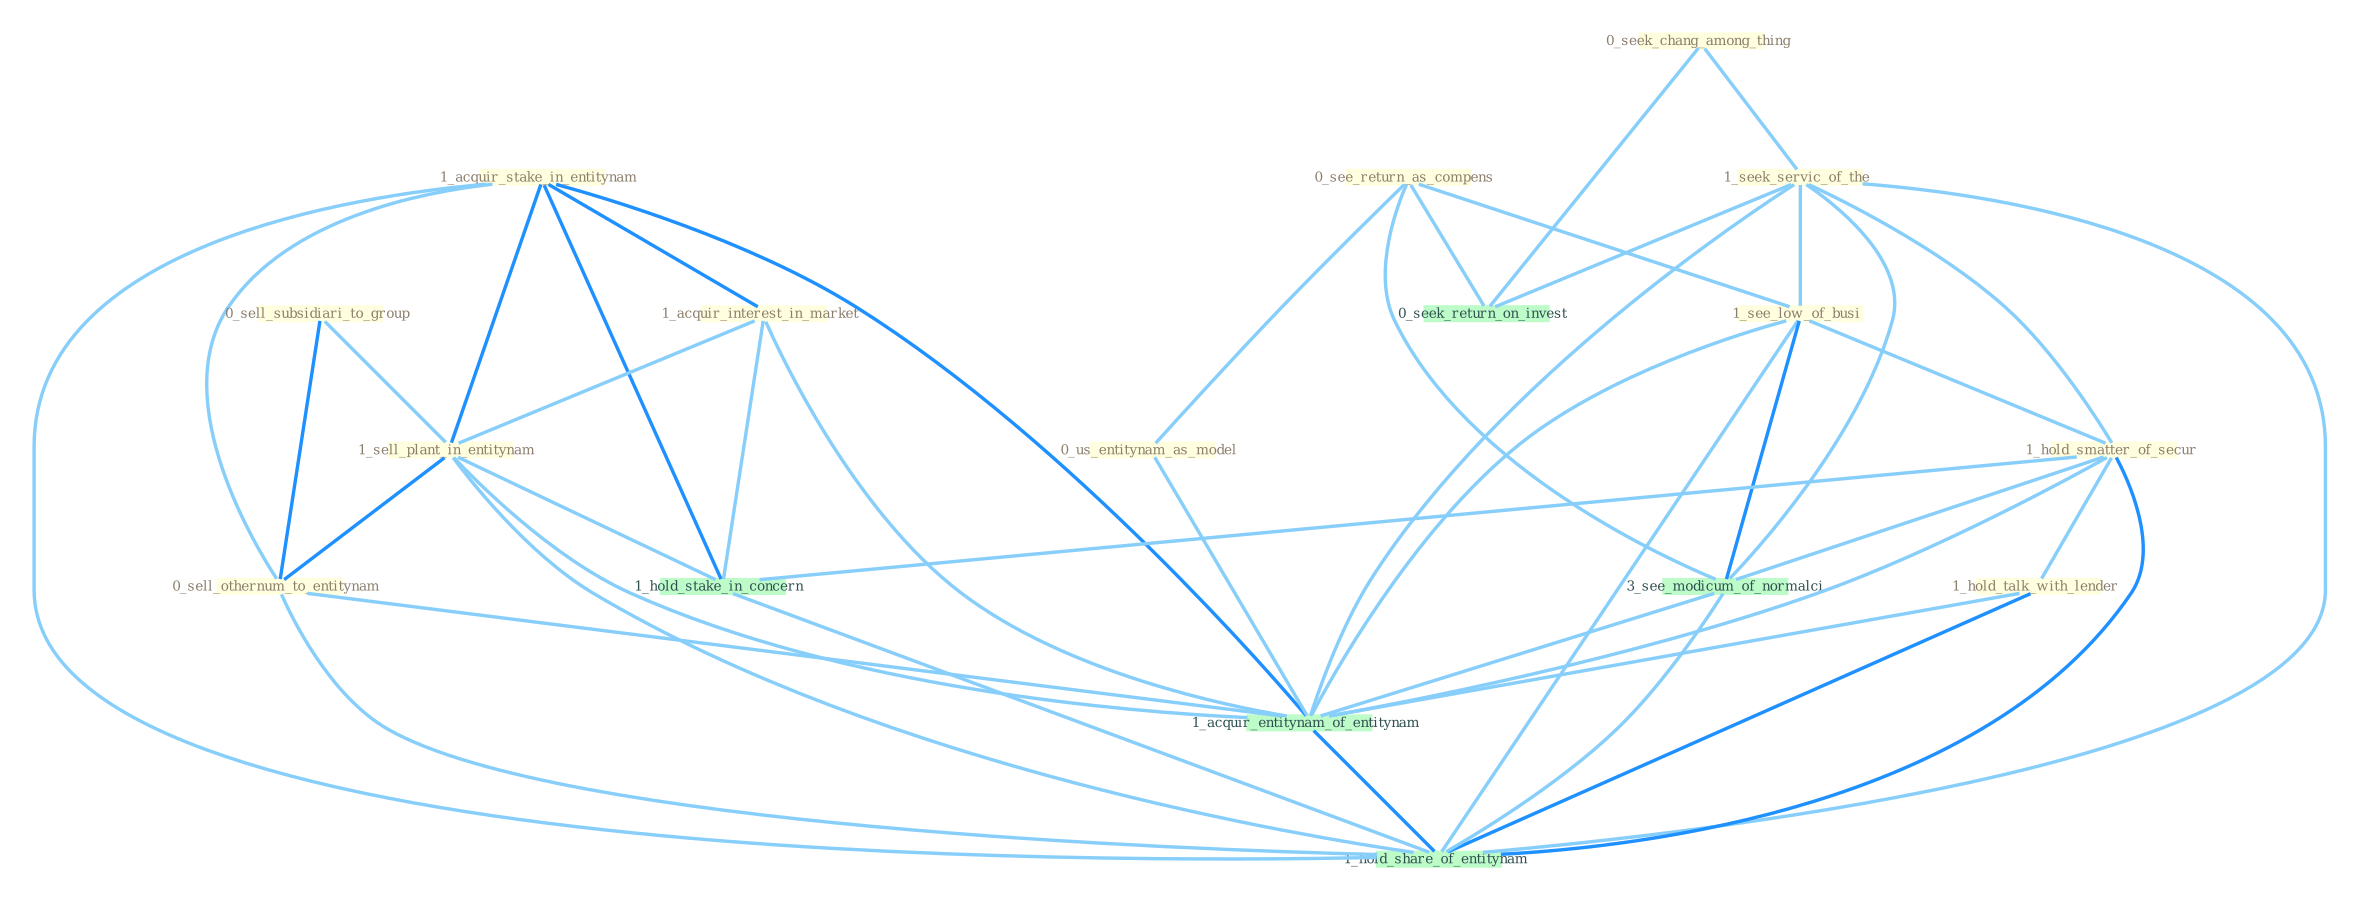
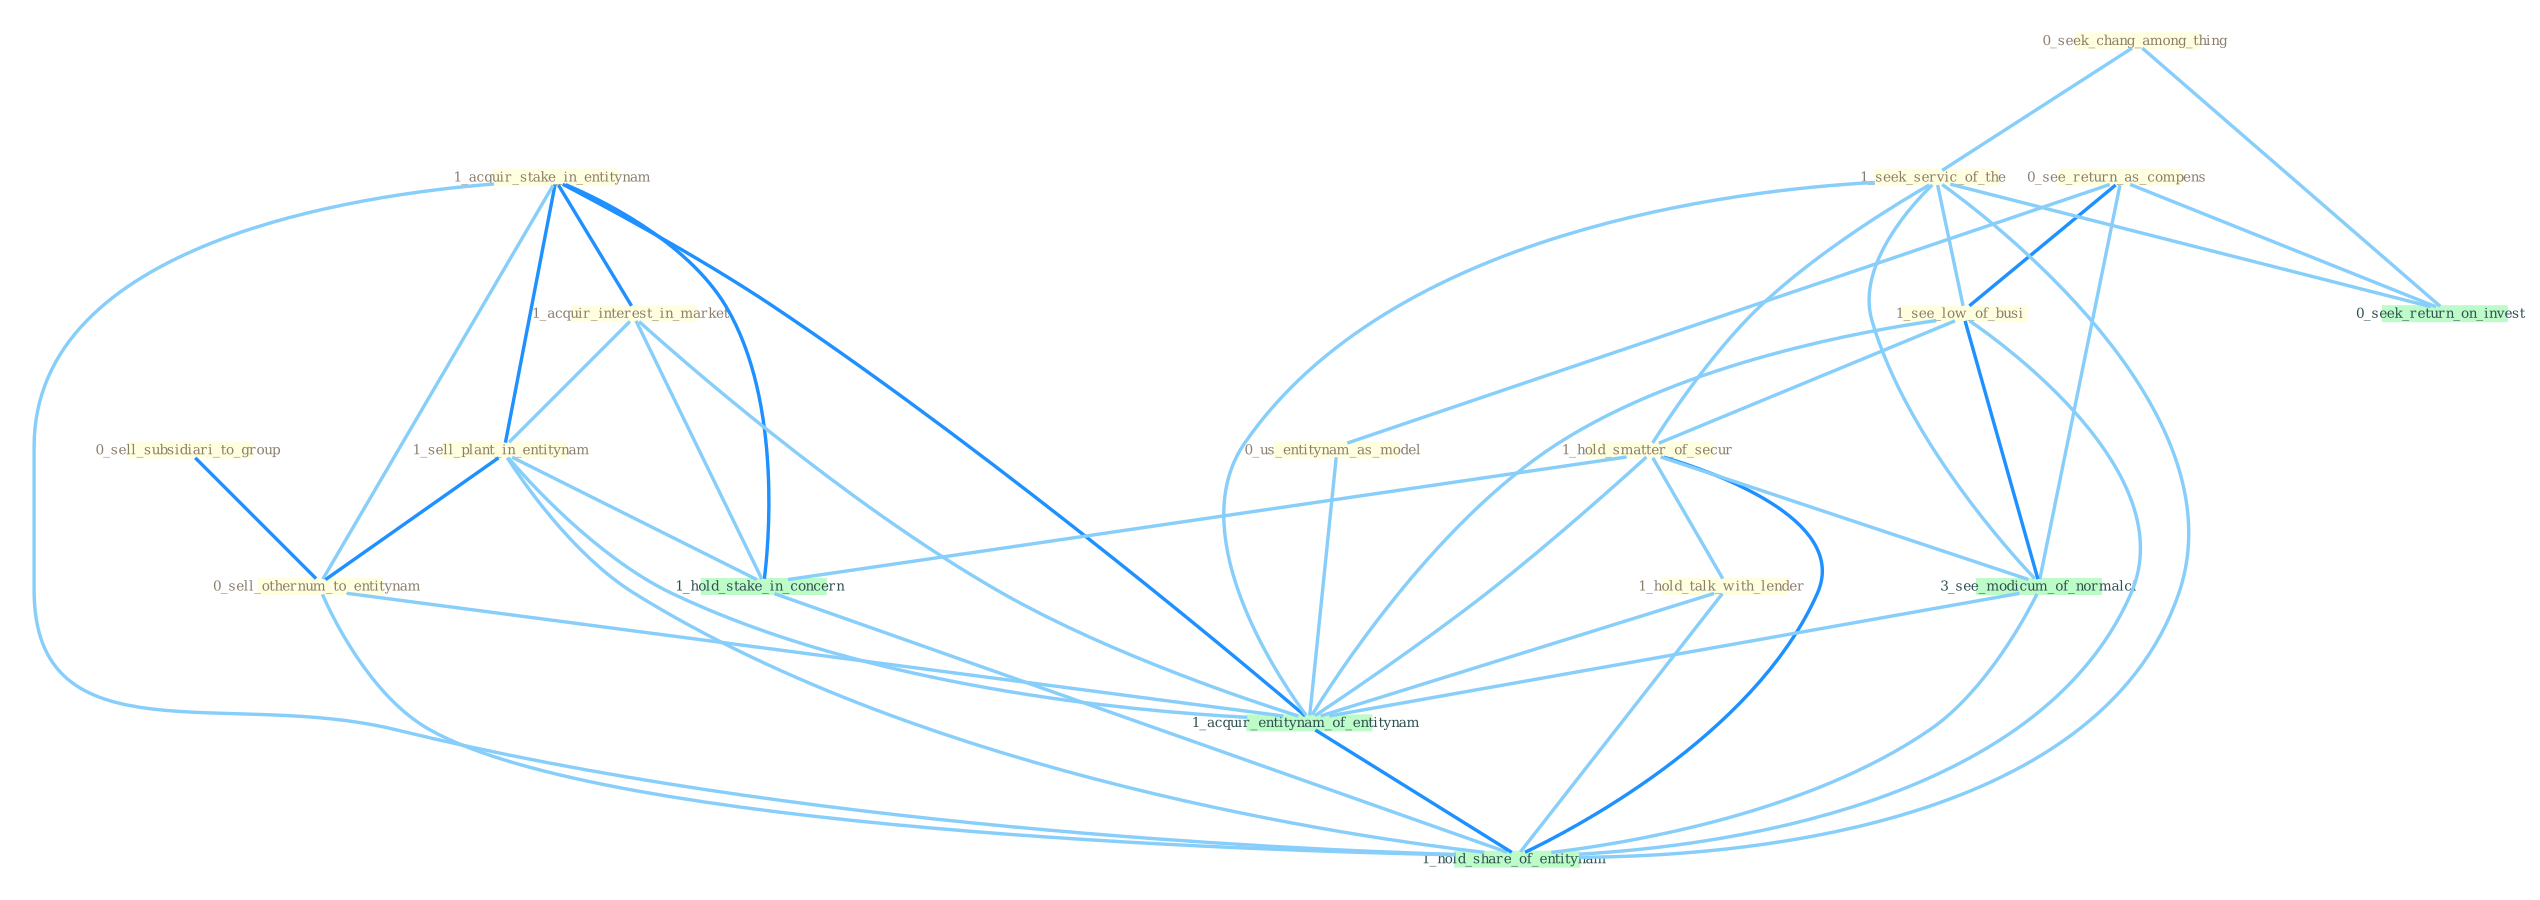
edge "0_see_return_as_compens" -- "1_see_low_of_busi": color #87cefa -> #1e90ff
edge "0_sell_subsidiari_to_group" -- "1_sell_plant_in_entitynam": removed
edge "1_hold_talk_with_lender" -- "1_hold_share_of_entitynam": color #1e90ff -> #87cefa
